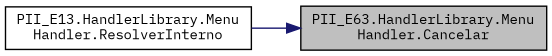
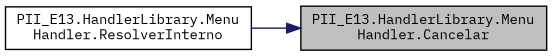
node "PII_E63.HandlerLibrary.Menu Handler.Cancelar": label "PII_E63.HandlerLibrary.Menu Handler.Cancelar" -> "PII_E13.HandlerLibrary.Menu Handler.Cancelar"
